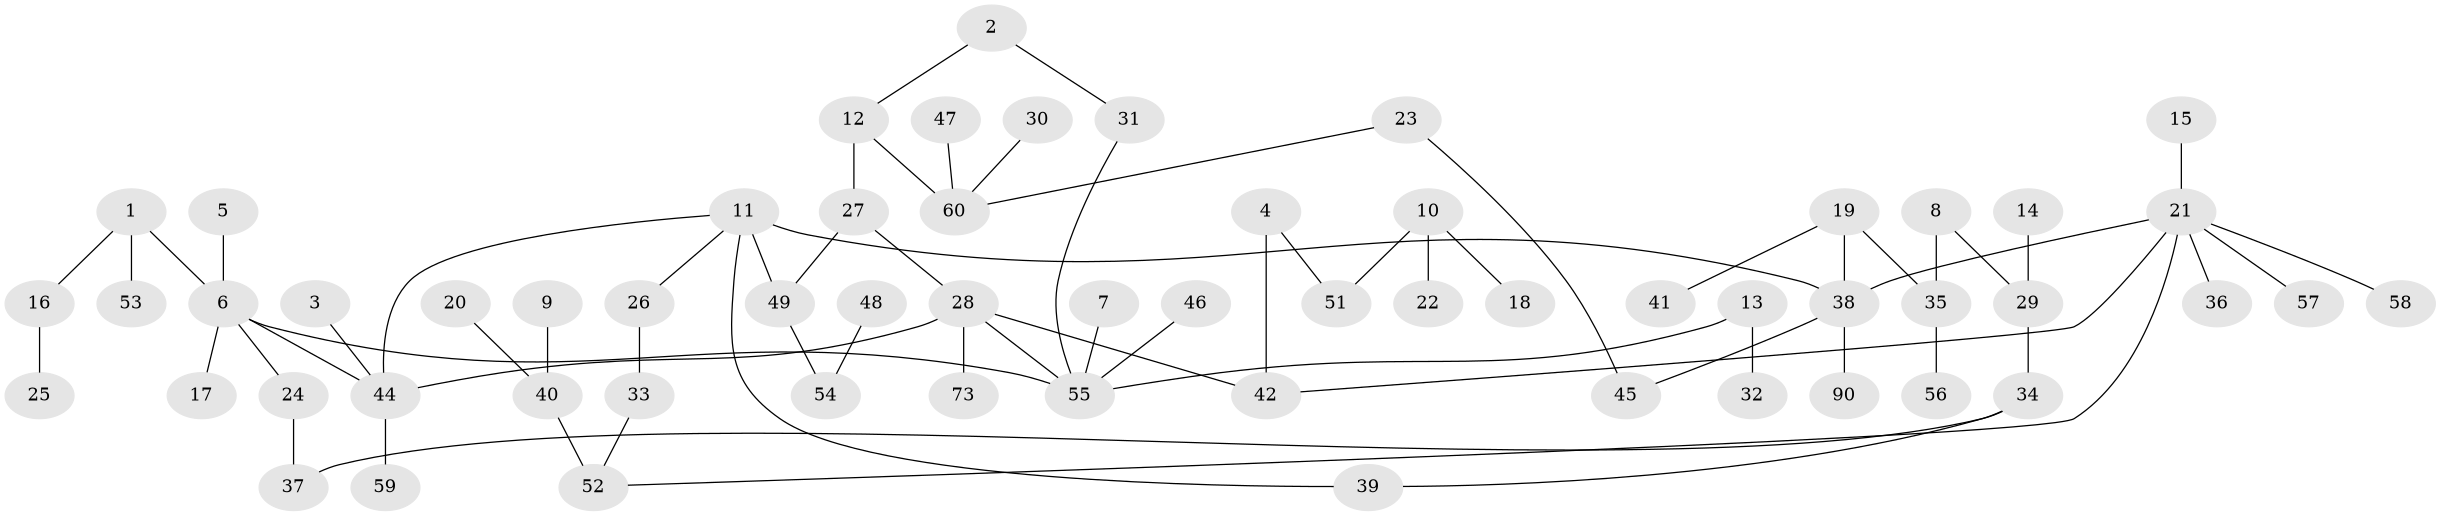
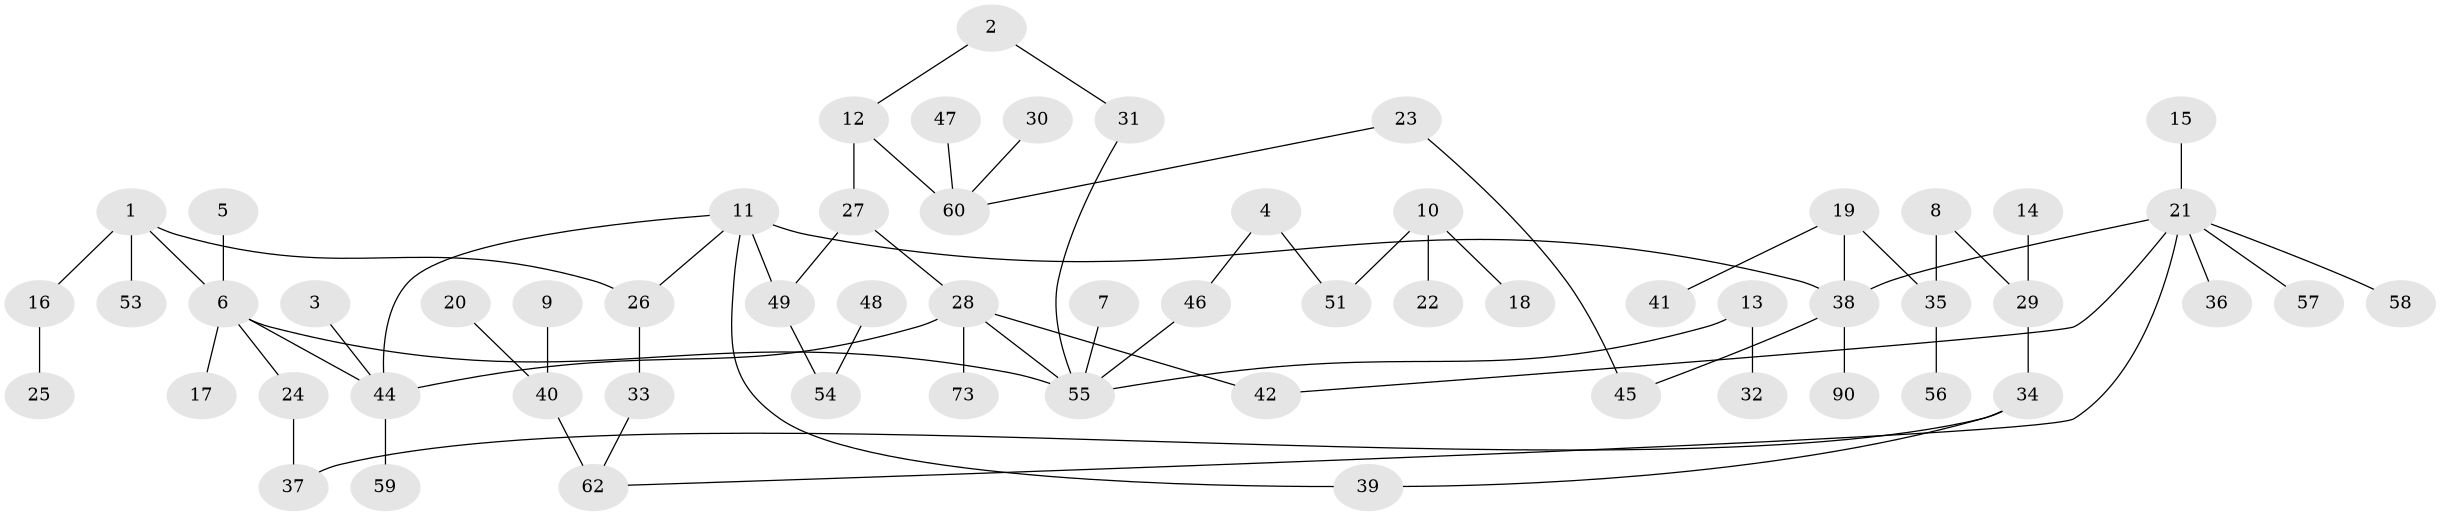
edge "1" -- "26": added
edge "4" -- "42": now "4" -- "46"
node "52": label "52" -> "62"
